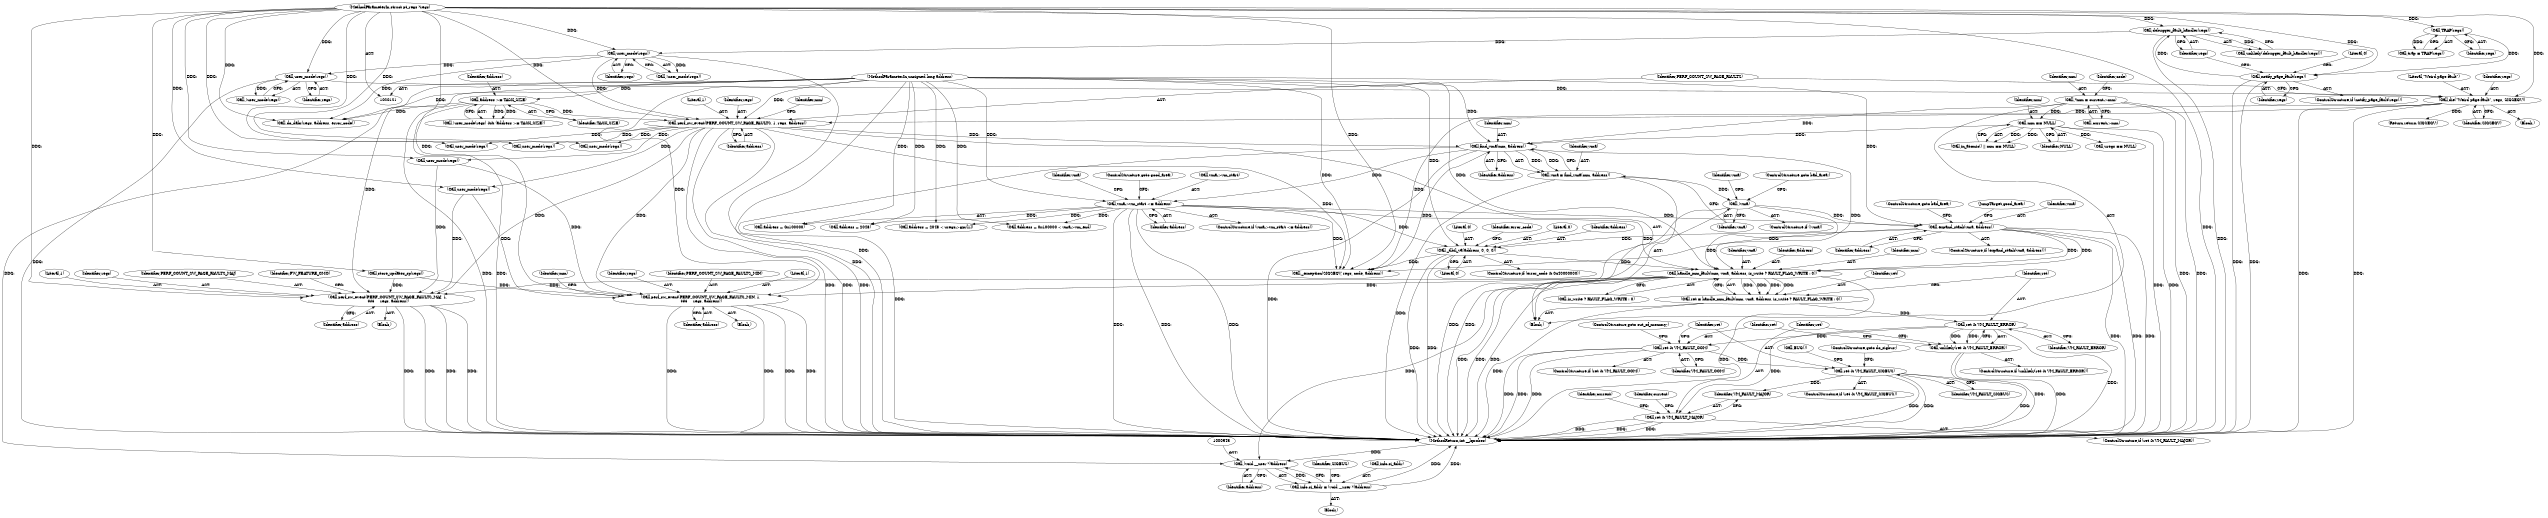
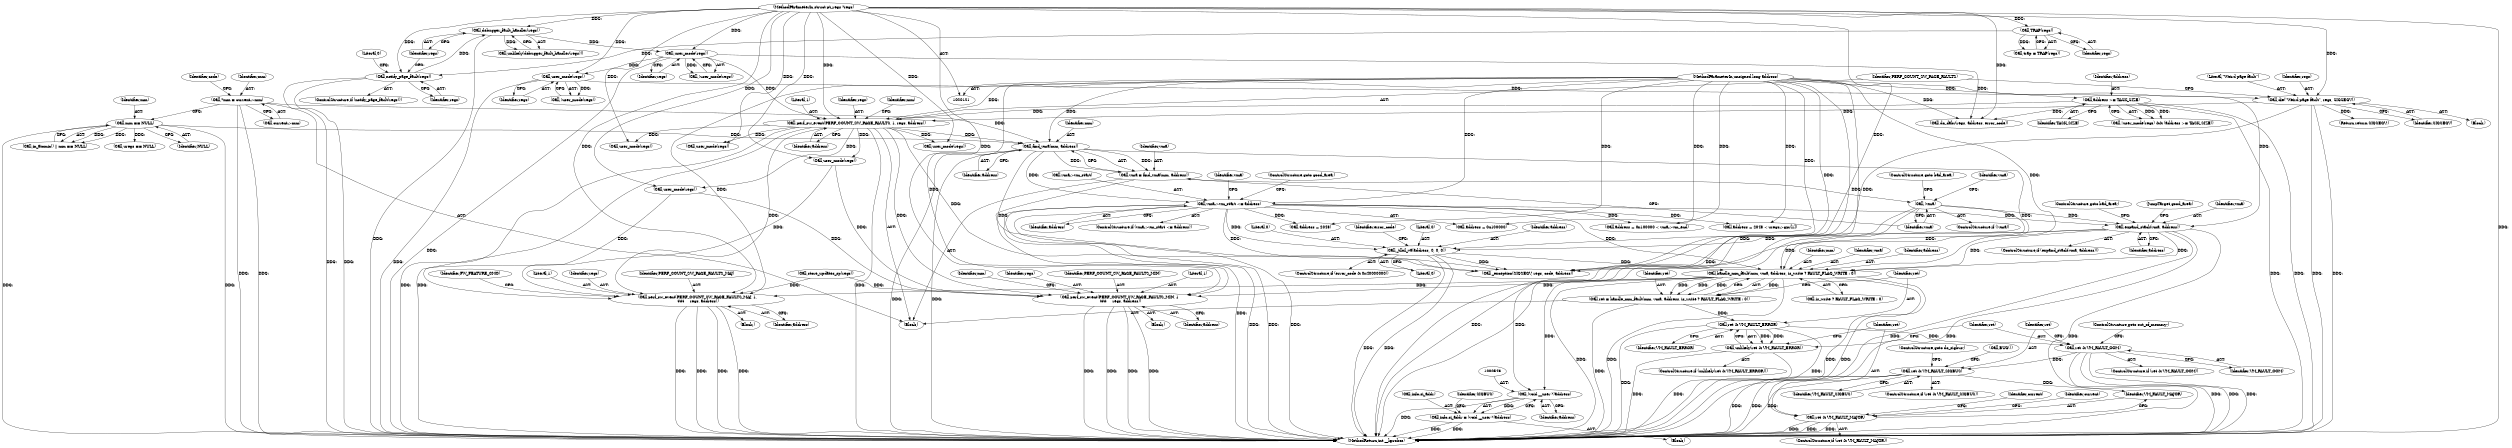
edge "(Call,*mm = current->mm)" -> "(Call,mm == NULL)": label "DDG: " -> "CFG: "
edge "(MethodParameterIn,struct pt_regs *regs)" -> "(Call,store_updates_sp(regs))": removed, label "DDG:"
edge "(MethodReturn,int __kprobes)" -> "(Call,(void __user *)address)": reversed
